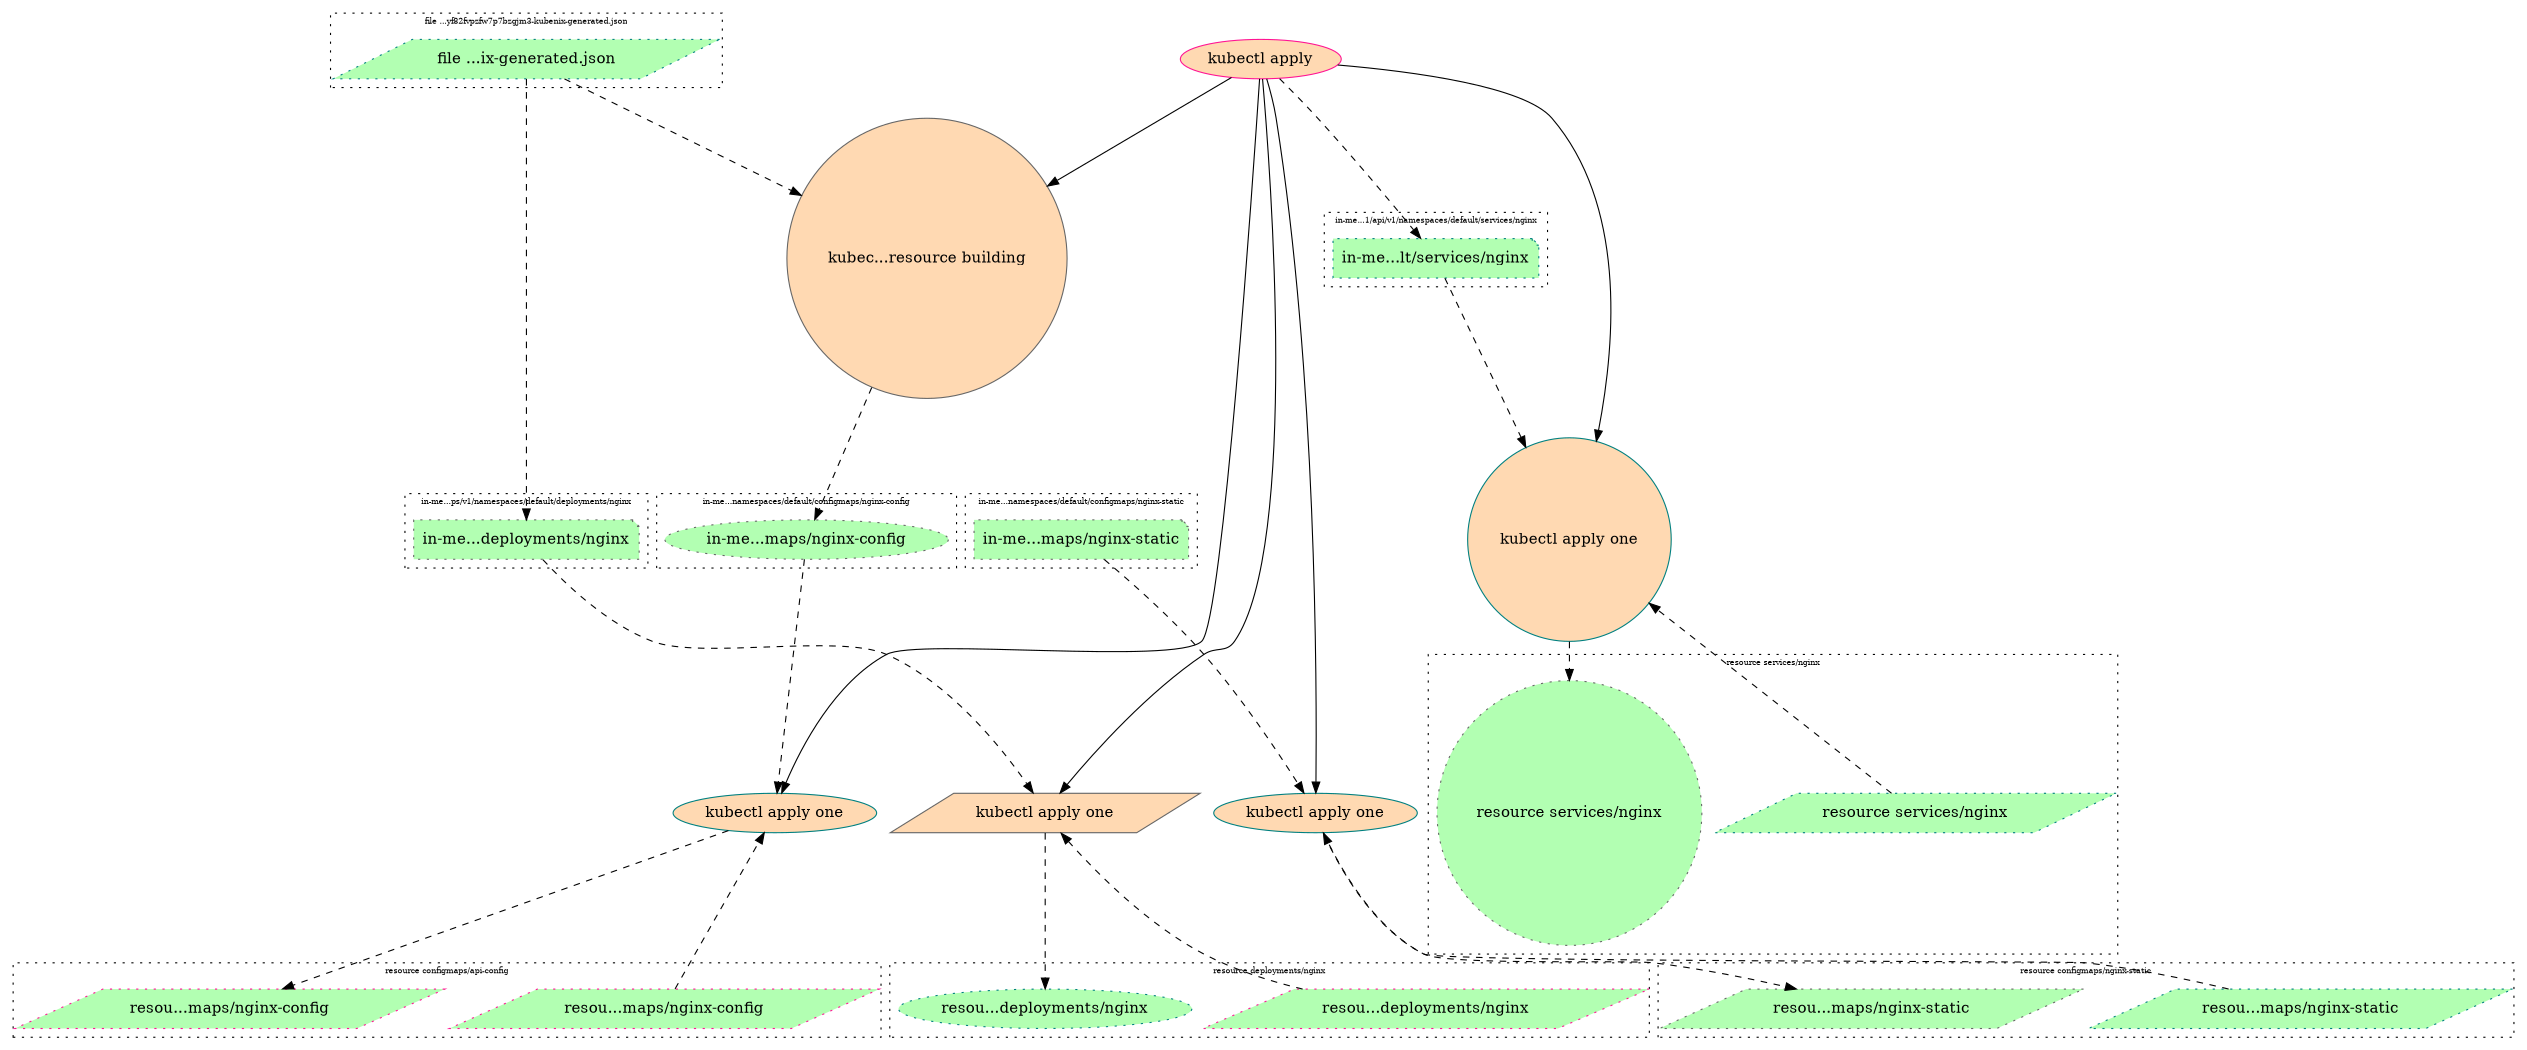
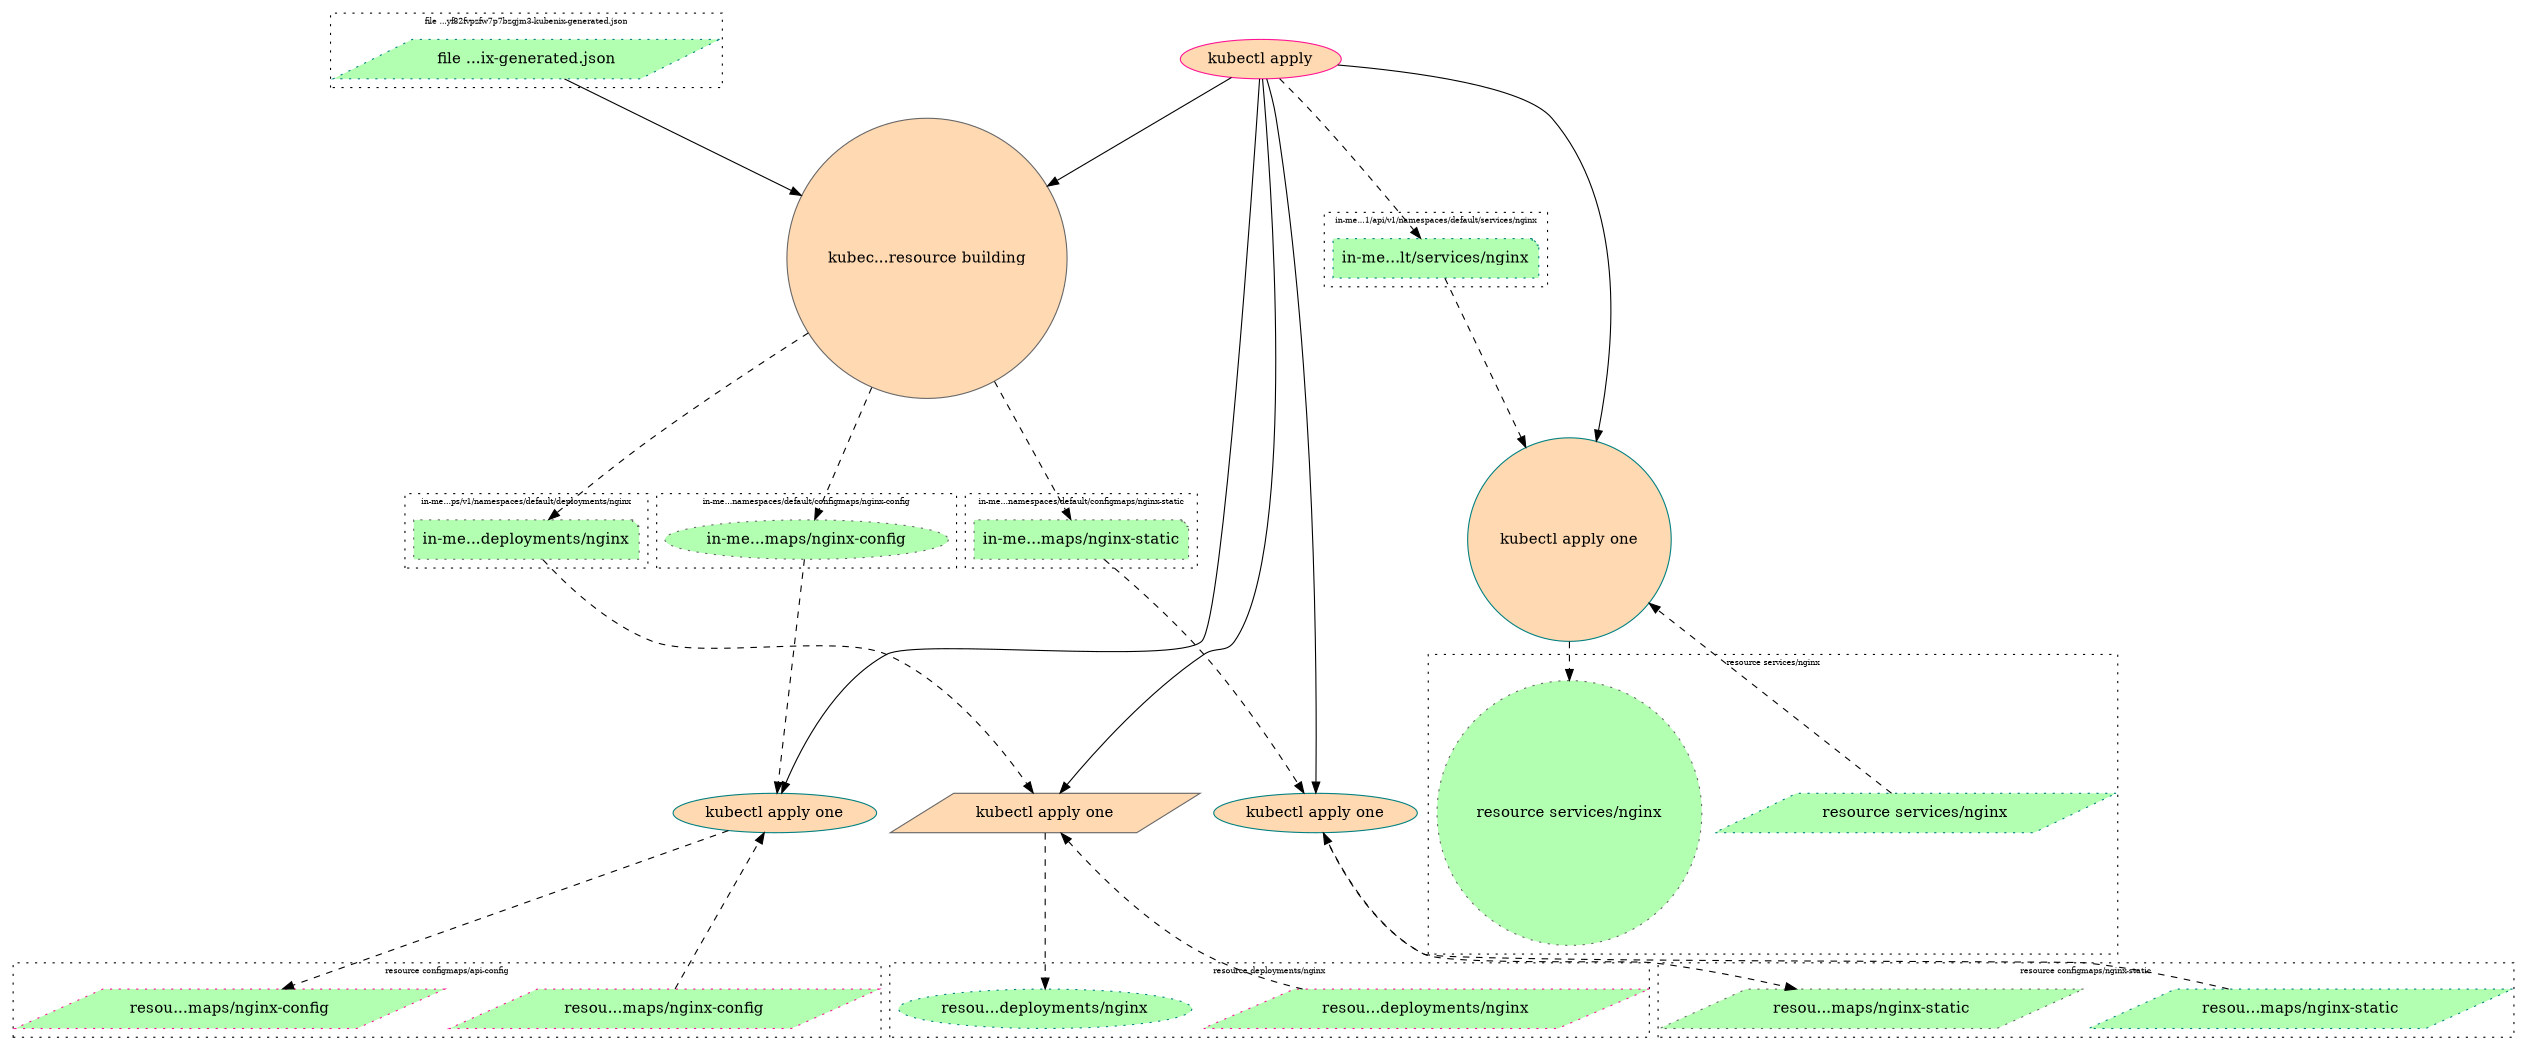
edge "file ...ix-generated.json" -> "kubec...resource building": style dashed -> solid
edge "file ...ix-generated.json" -> "in-me...deployments/nginx": now "kubec...resource building" -> "in-me...deployments/nginx"
edge "kubec...resource building" -> "in-me...maps/nginx-static": added
